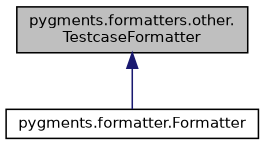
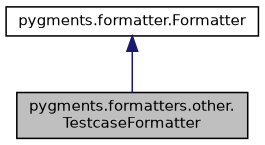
edge "pygments.formatter.Formatter" -> "pygments.formatters.other. TestcaseFormatter": reversed
